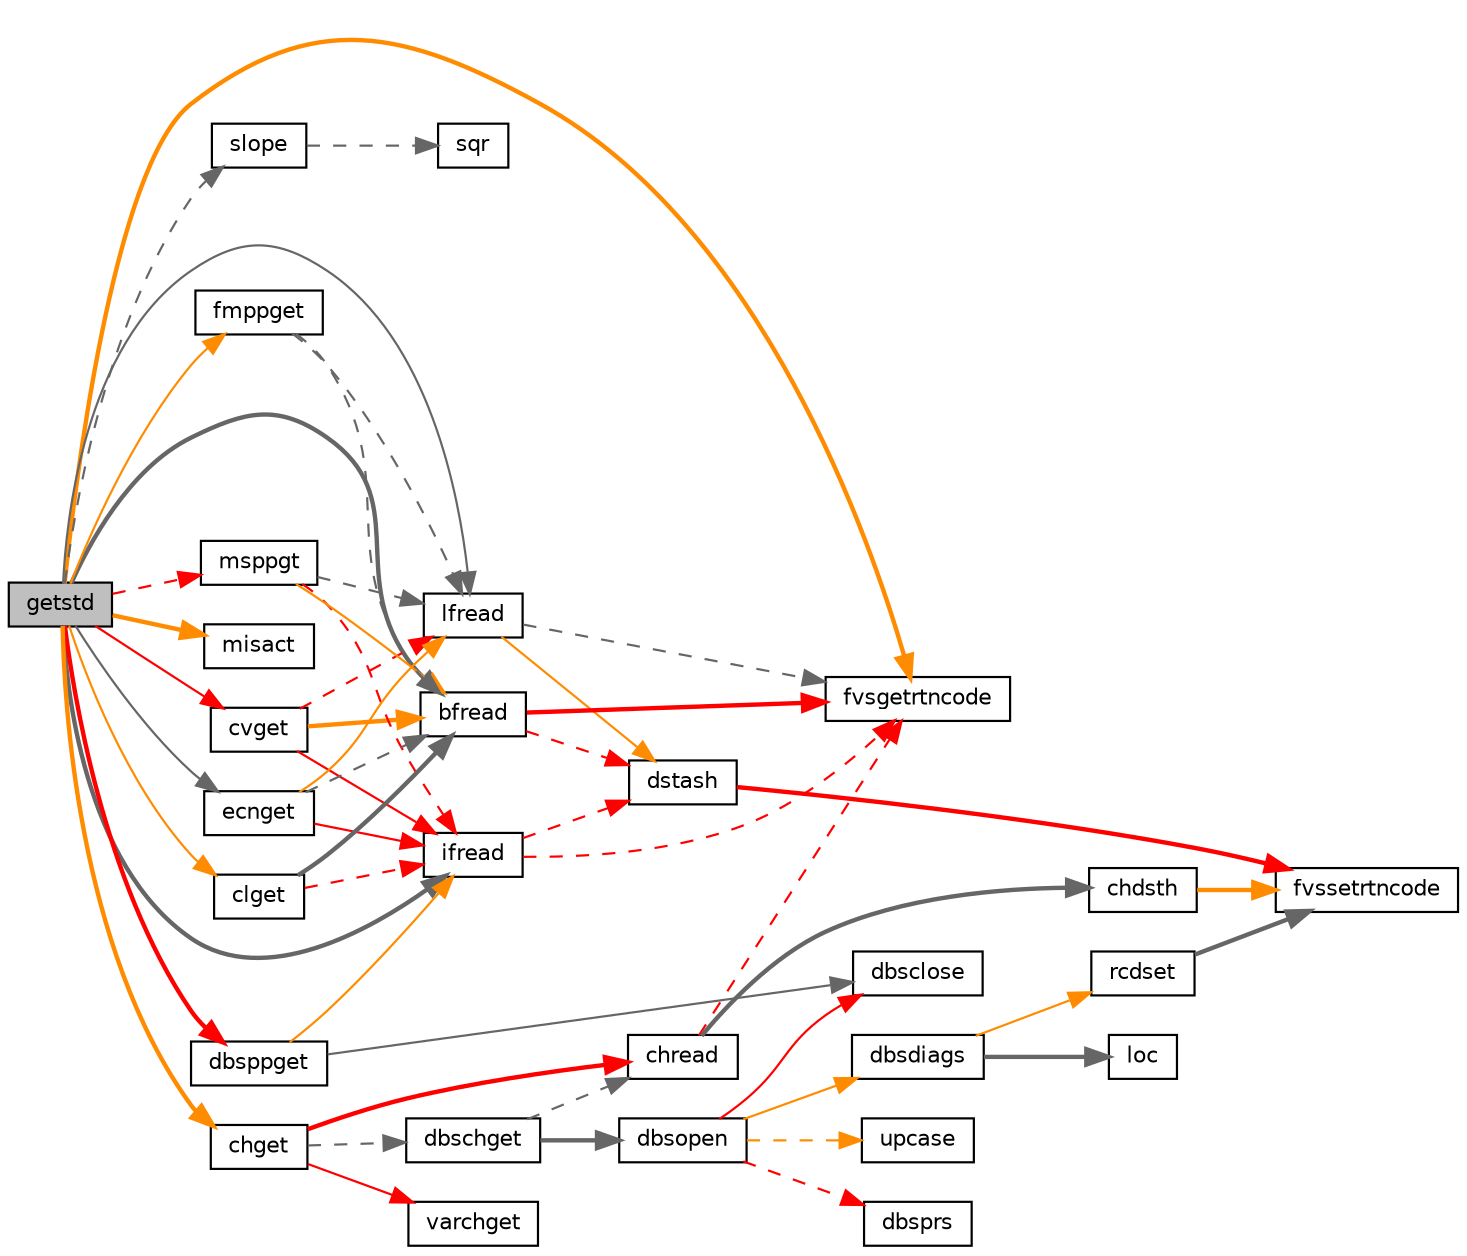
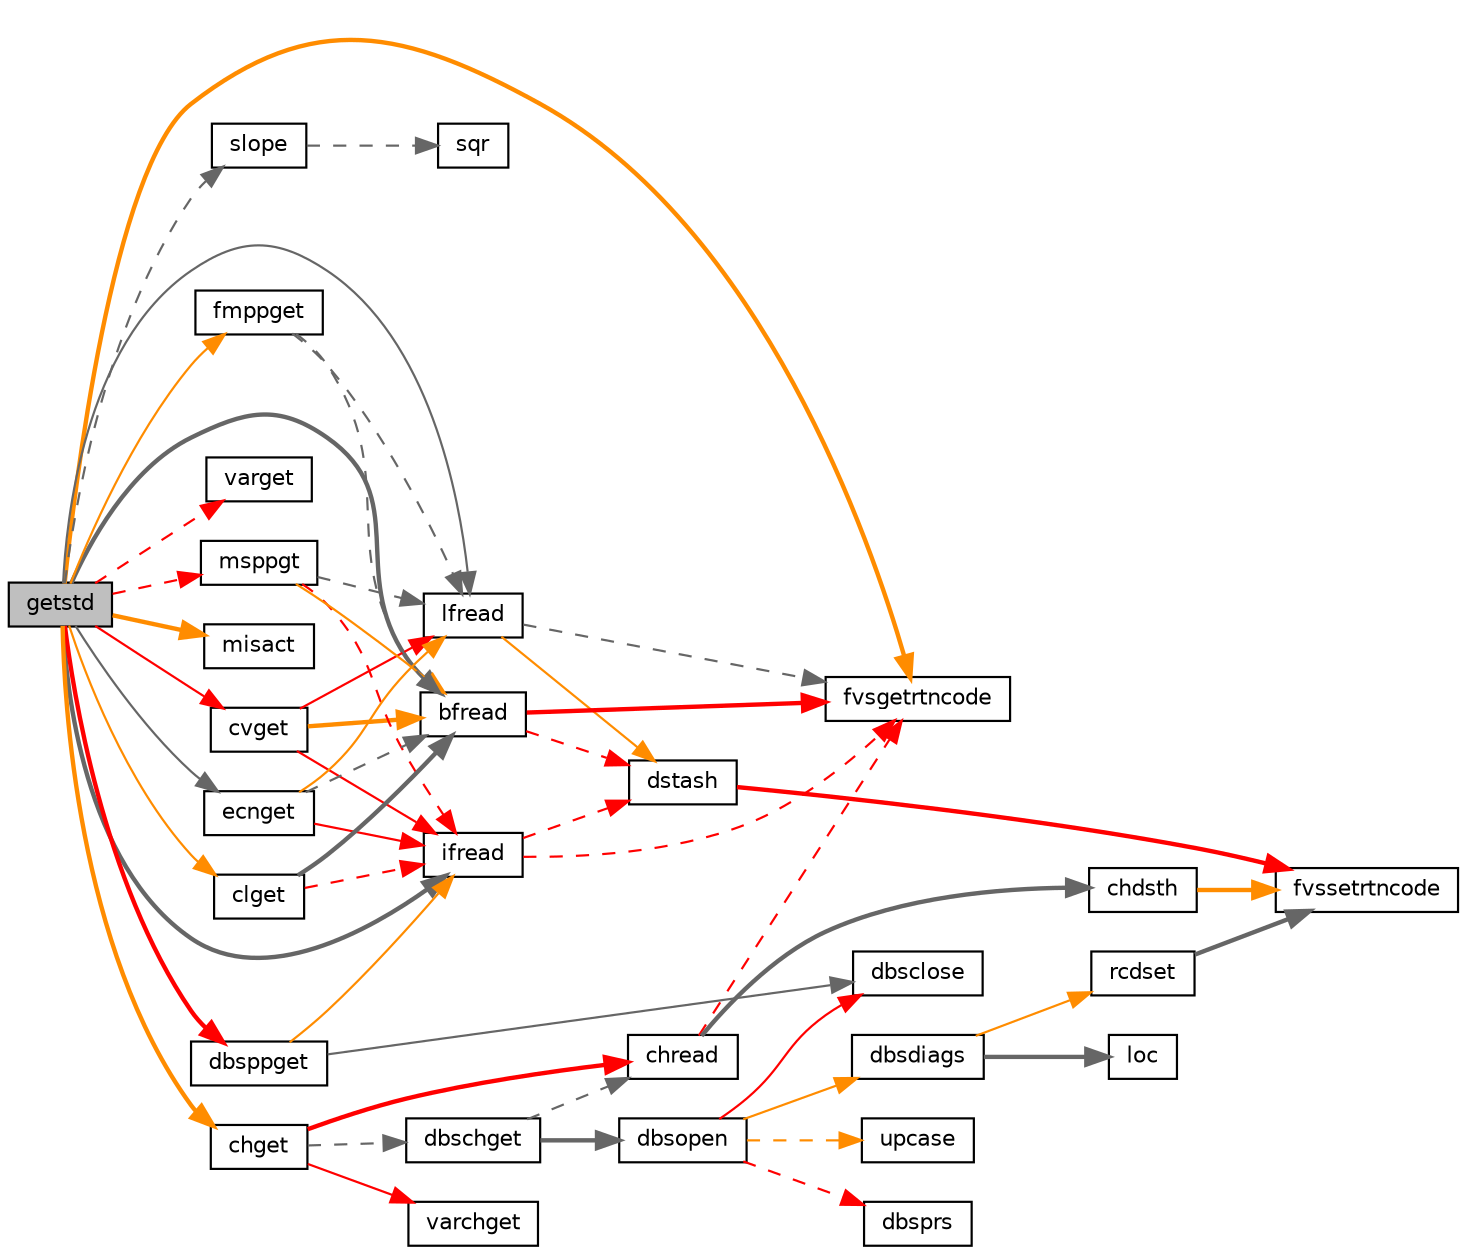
node "varget": added
edge "cvget" -> "lfread": style dashed -> solid
